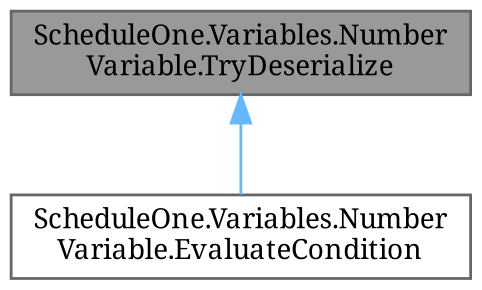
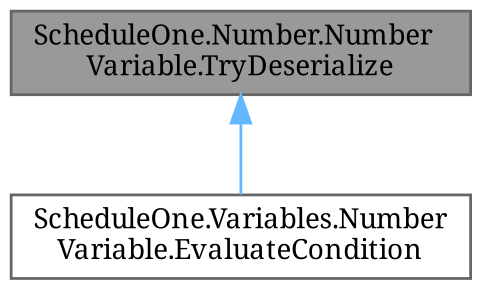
node "ScheduleOne.Variables.Number Variable.TryDeserialize": label "ScheduleOne.Variables.Number Variable.TryDeserialize" -> "ScheduleOne.Number.Number Variable.TryDeserialize"
